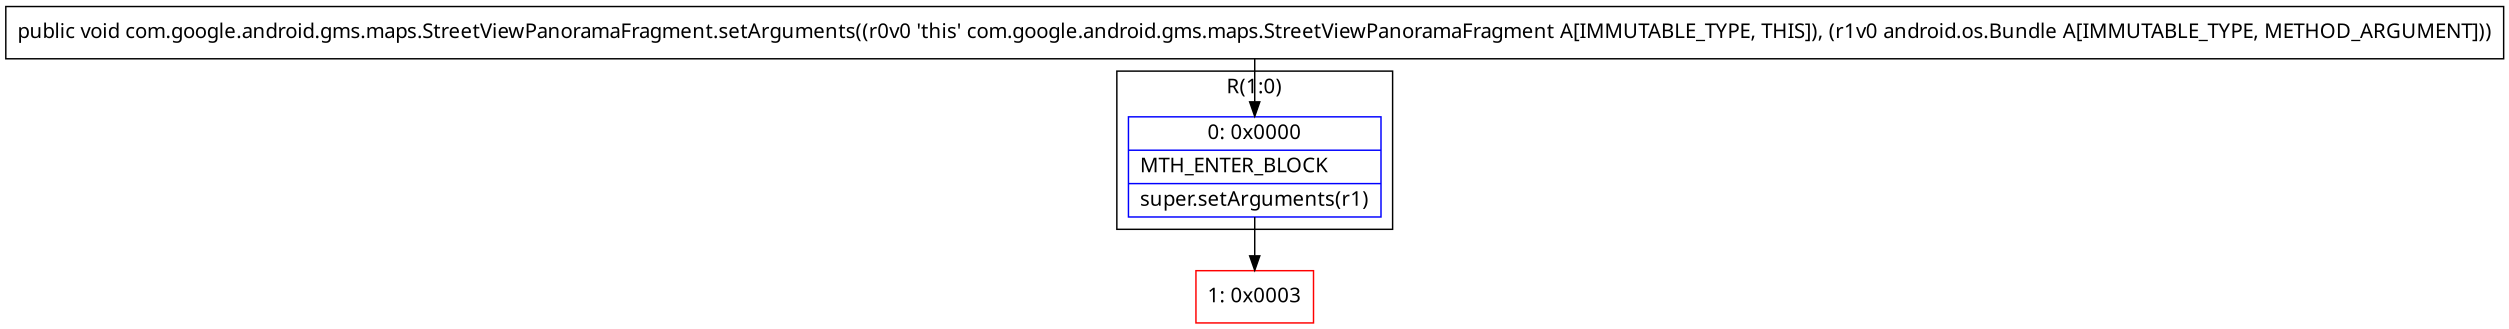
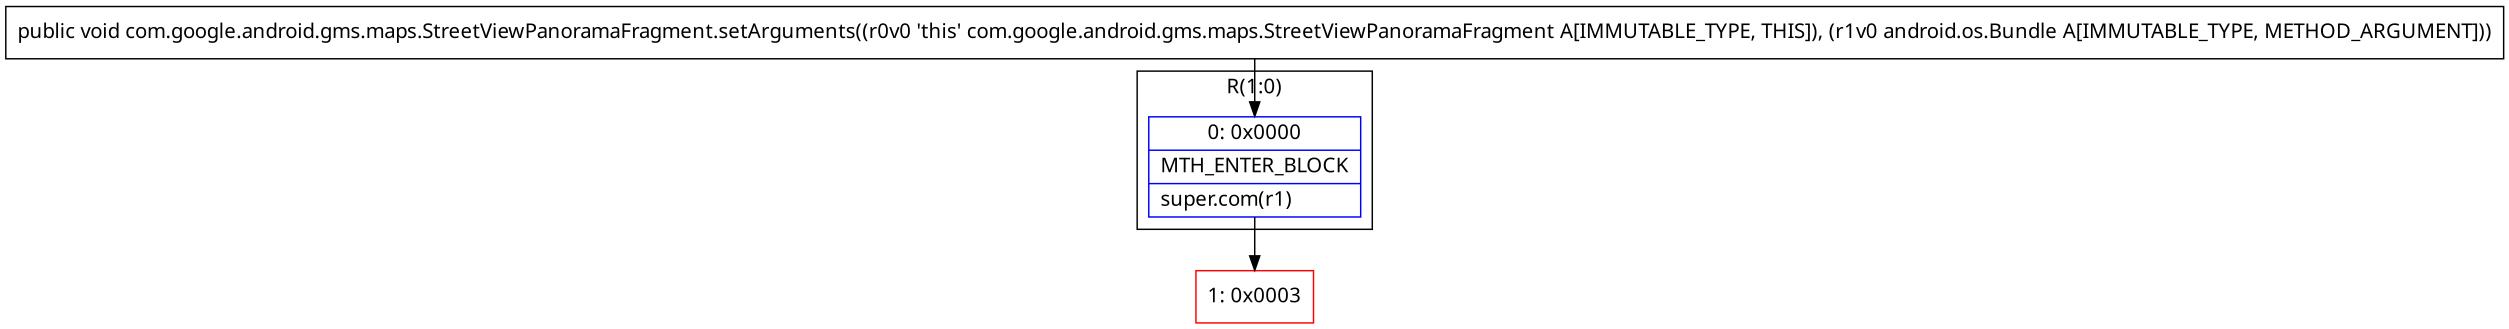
node "0: 0x0000": text "super.setArguments(r1)" -> "super.com(r1)"
